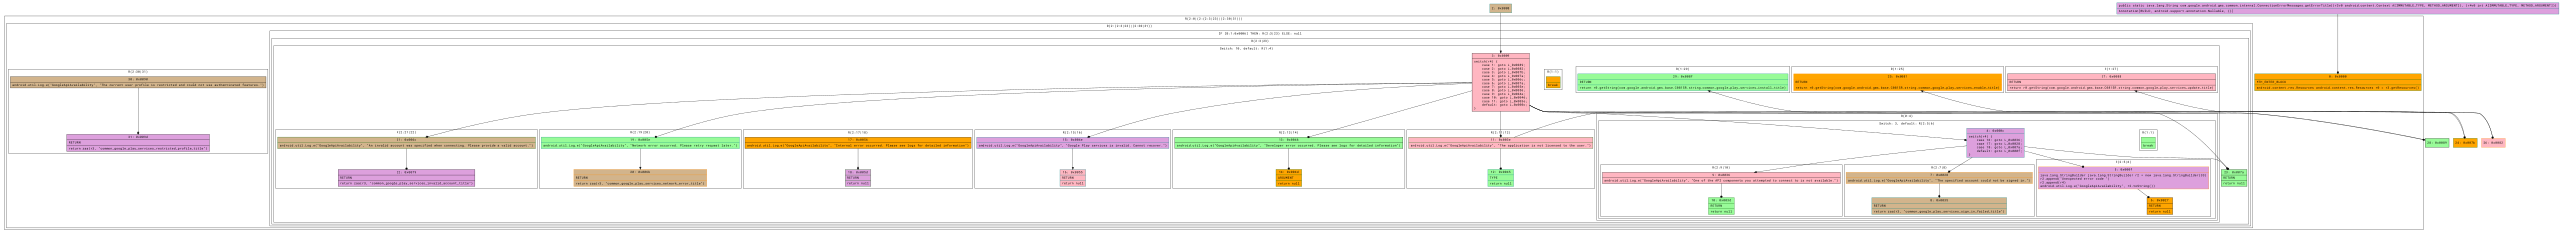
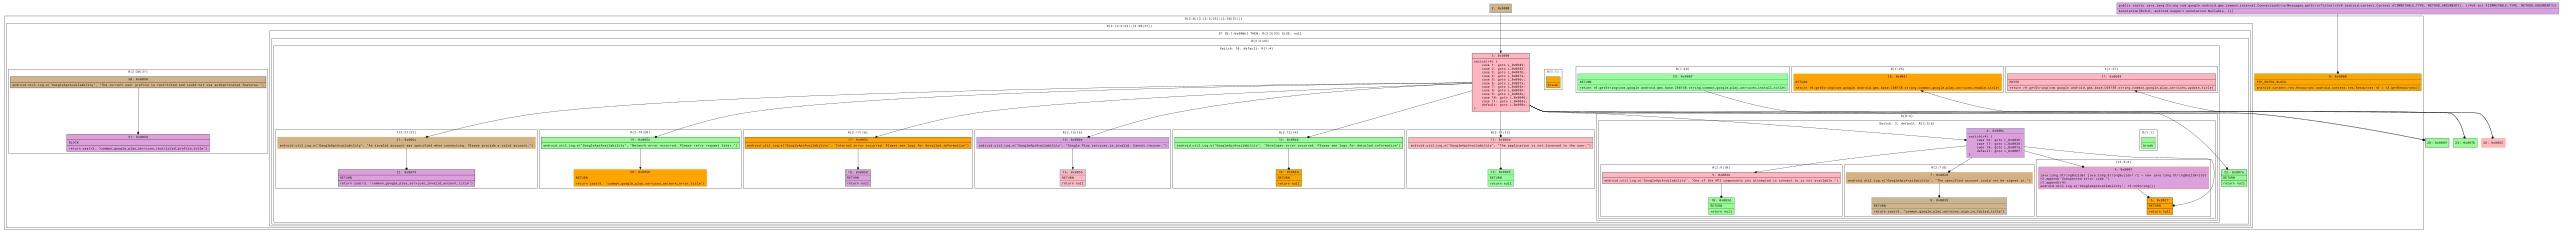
node "27: 0x0088": text "RETURN" -> "ENTER"
edge "3: 0x0009" -> "17: 0x0056": added
edge "11: 0x003e" -> "24: 0x007b": now "3: 0x0009" -> "24: 0x007b"
edge "28: 0x0089" -> "29: 0x008f": reversed
node "31: 0x009d": text "RETURN" -> "BLOCK"
node "21: 0x006c": color darkgreen -> darkorange
node "19: 0x005e": color teal -> black
node "24: 0x007b": fillcolor orange -> palegreen
edge "4: 0x000c" -> "23: 0x007a": now "4: 0x000c" -> "6: 0x0027"
node "20: 0x006b": fillcolor tan -> orange
node "14: 0x004d": text "ARGUMENT" -> "RETURN"
node "12: 0x0045": text "TYPE" -> "RETURN"
